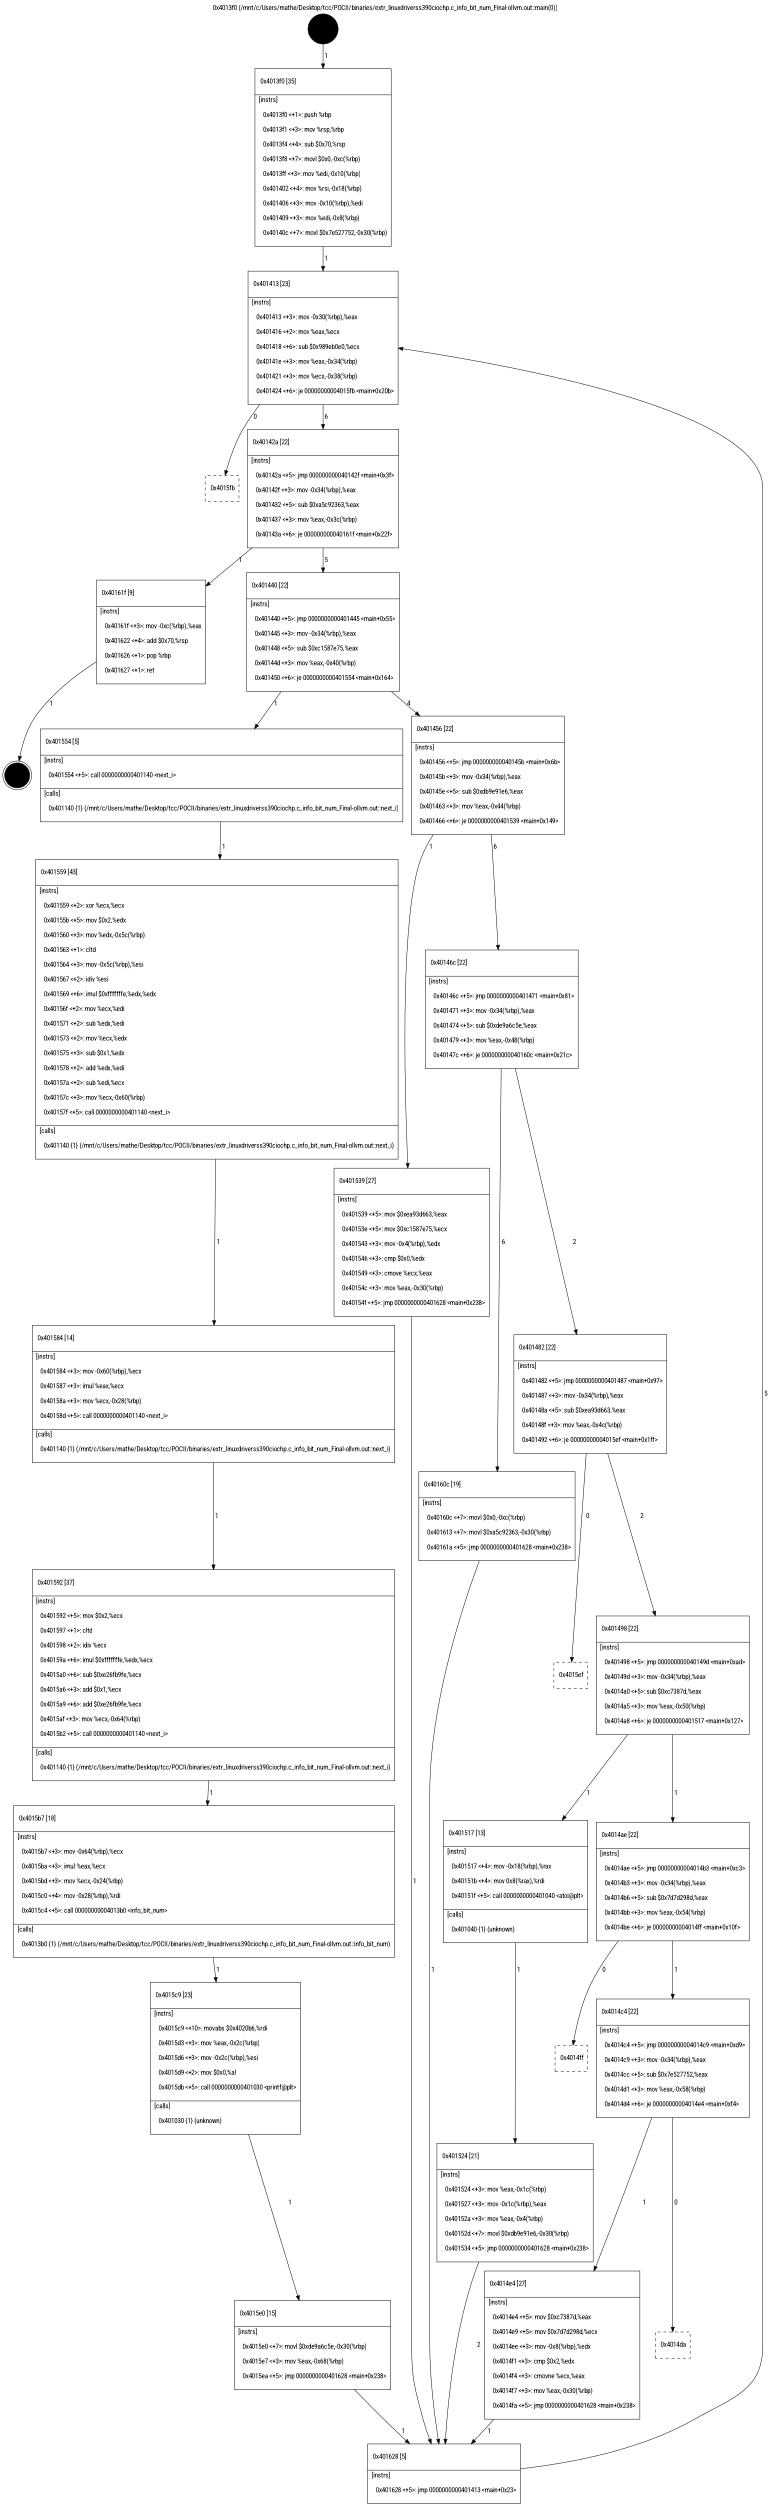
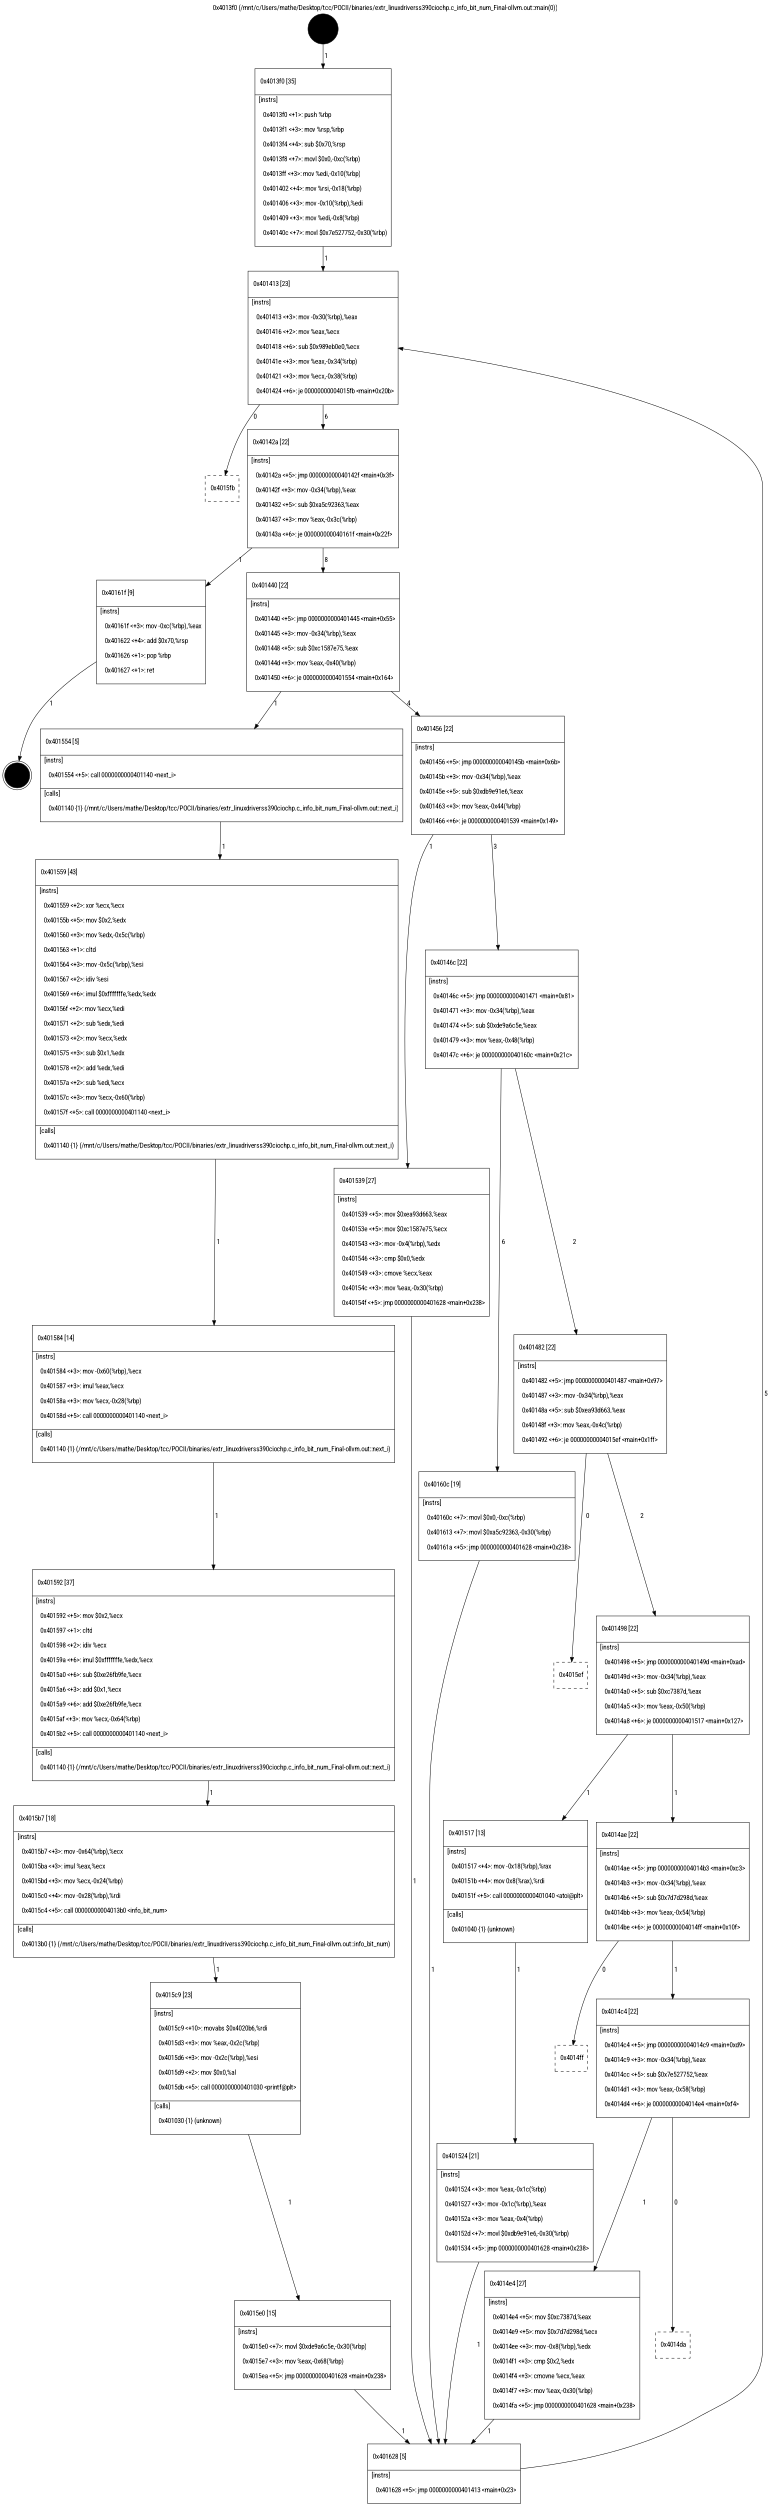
edge "0x40142a [22]" -> "0x401440 [22]": label " 5" -> " 8"
edge "0x401456 [22]" -> "0x40146c [22]": label " 6" -> " 3"
edge "0x401524 [21]" -> "0x401628 [5]": label " 2" -> " 1"
